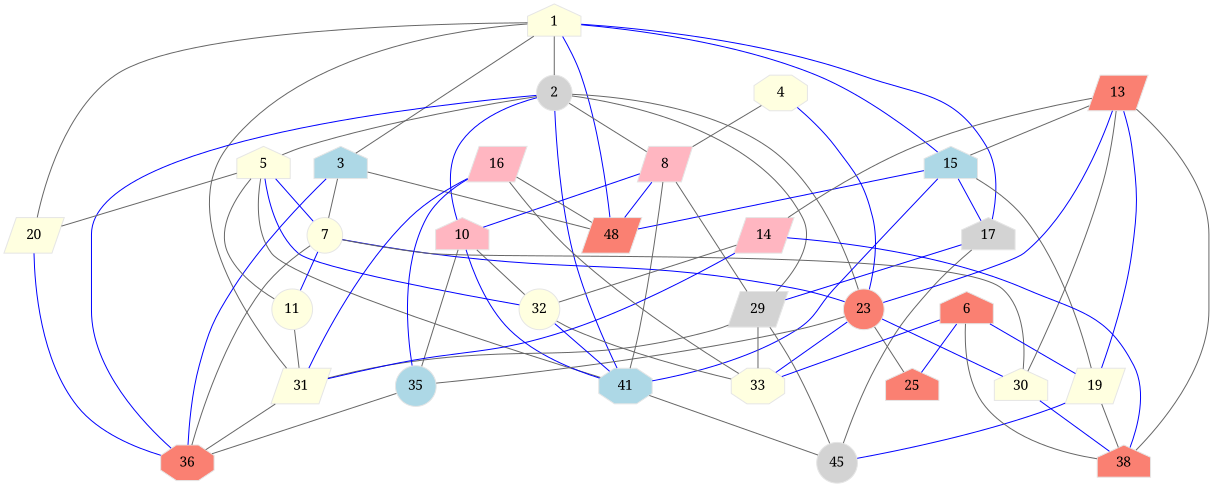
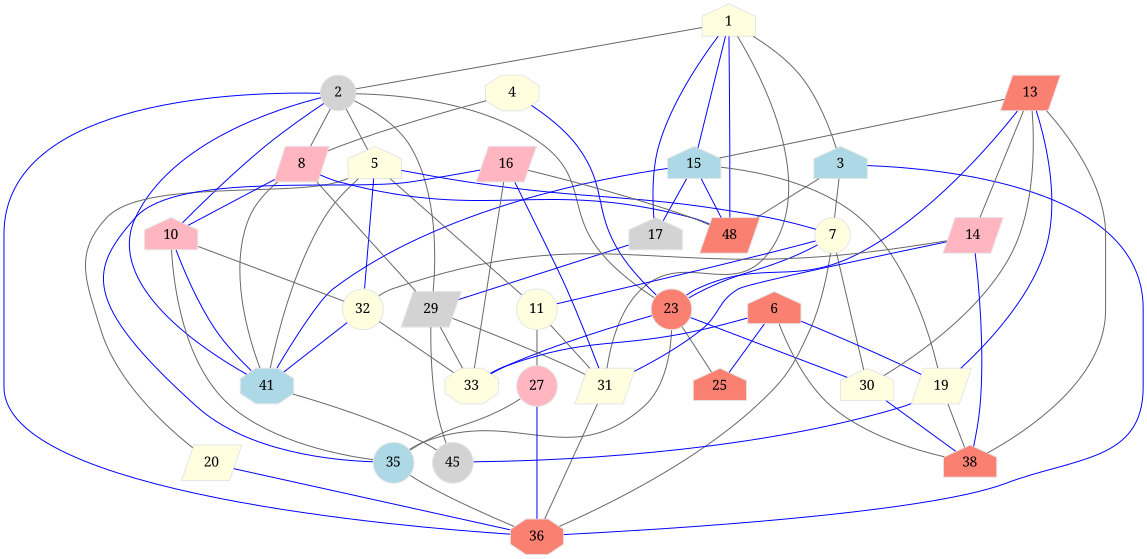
edge "1" -- "20": removed
edge "17" -- "45": removed
node "27": added
